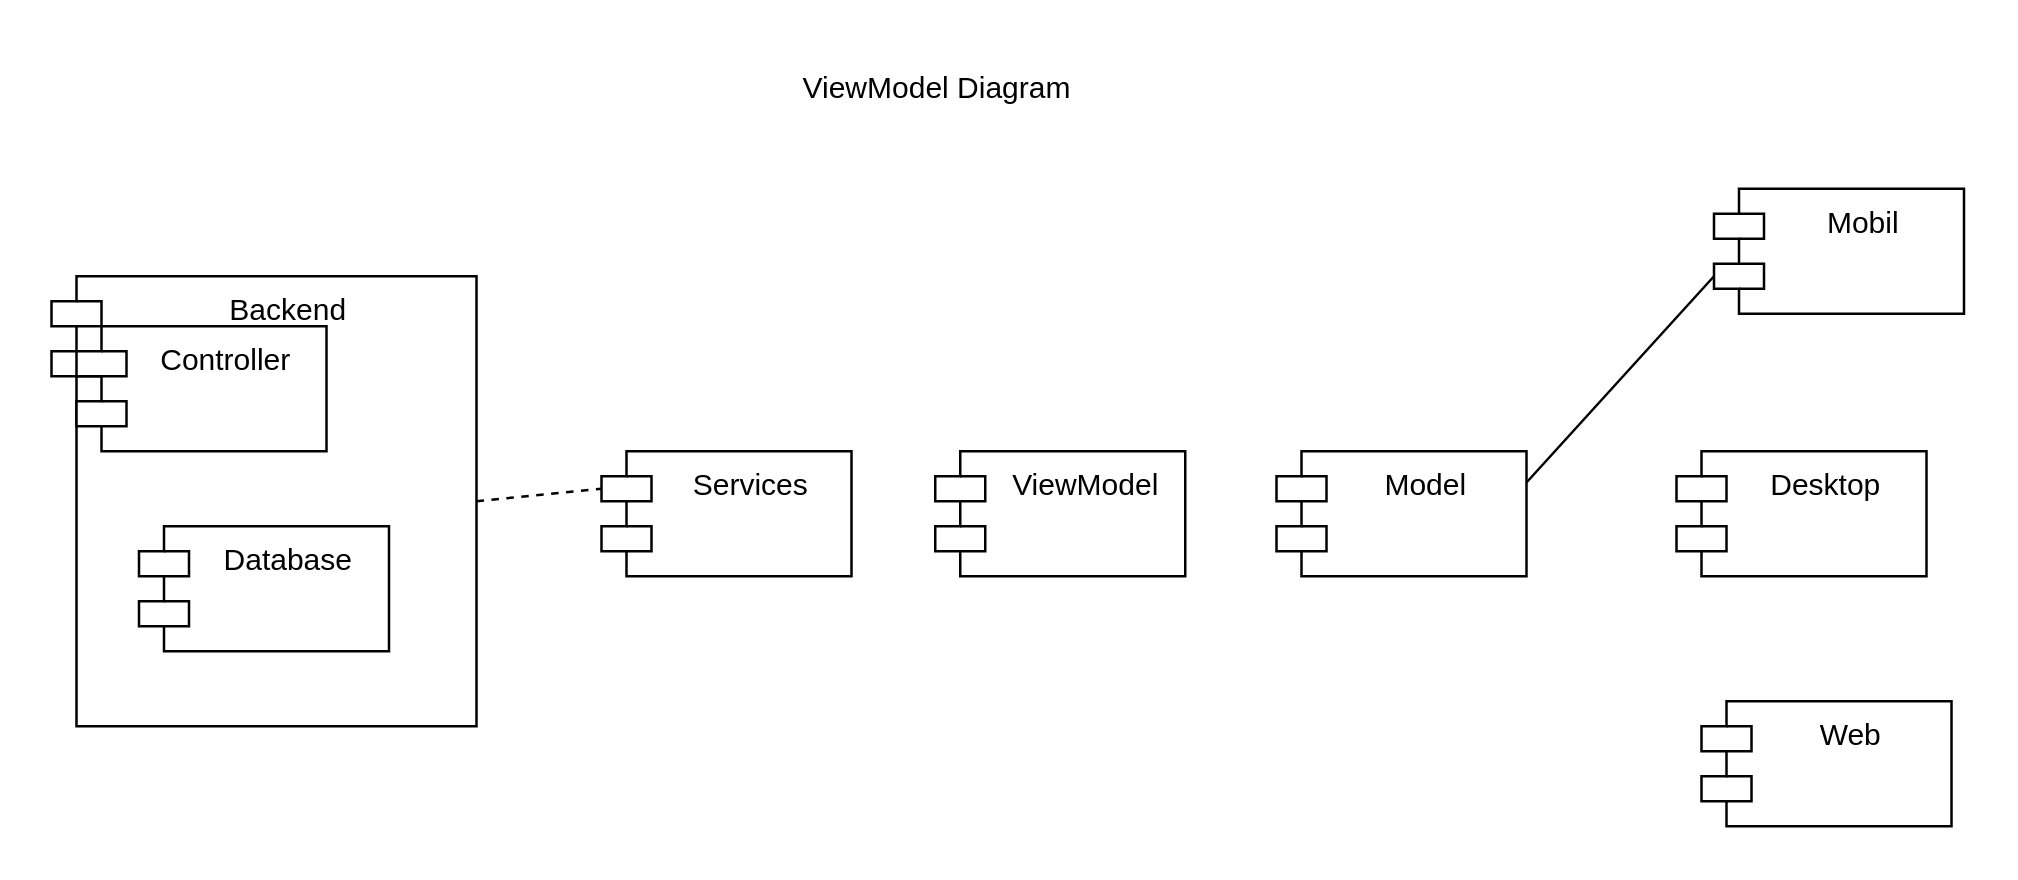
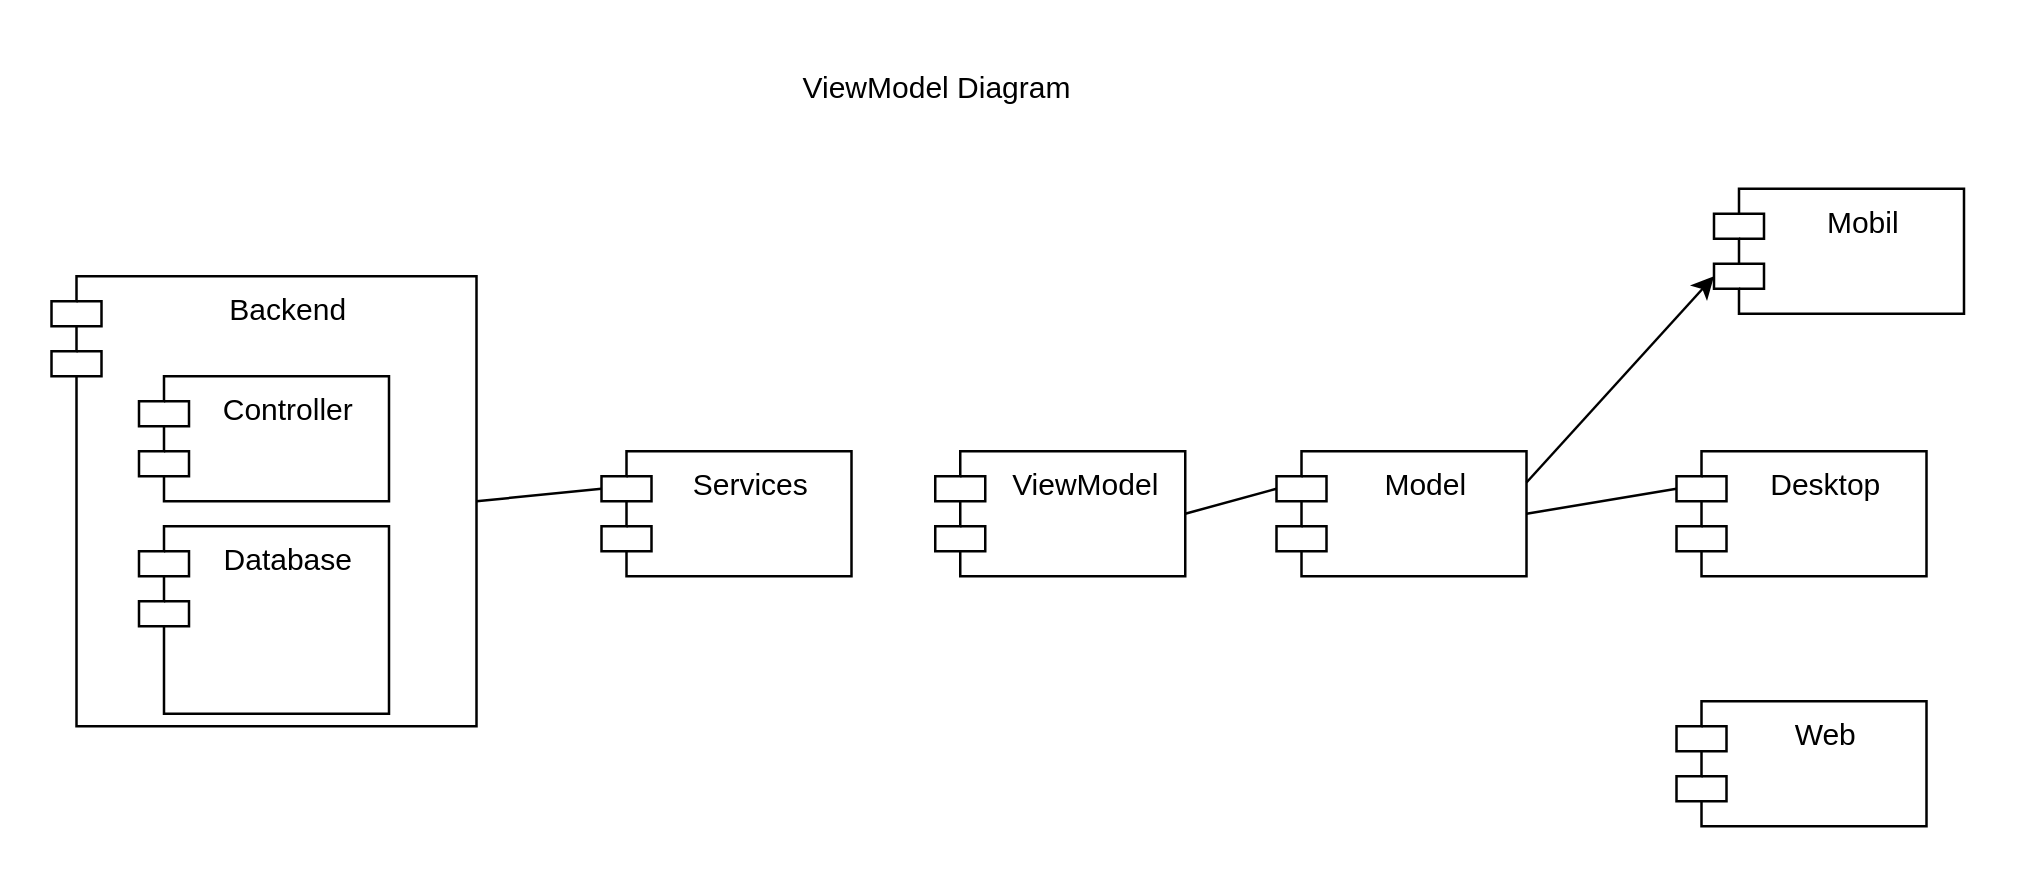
edge "Mobil" -- "Model": arrowhead none -> classic
node "Controller": moved (201, 389) -> (264, 439)
edge "Backend" -- "Services": style dashed -> solid
edge "ViewModel" -- "Model": added
edge "Model" -- "Desktop": added
node "Database": size 250x125 -> 250x188
node "Web": moved (1826, 764) -> (1801, 764)
